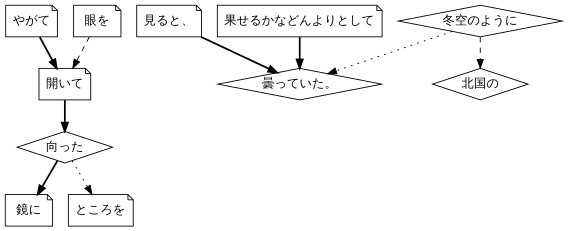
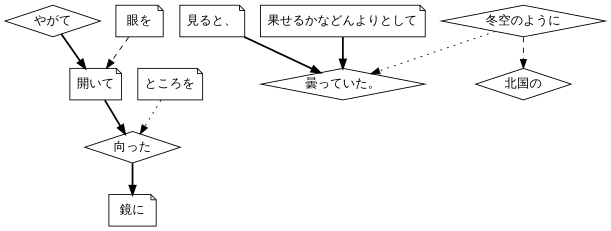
node "やがて": shape note -> diamond
edge "向った" -> "ところを": reversed
